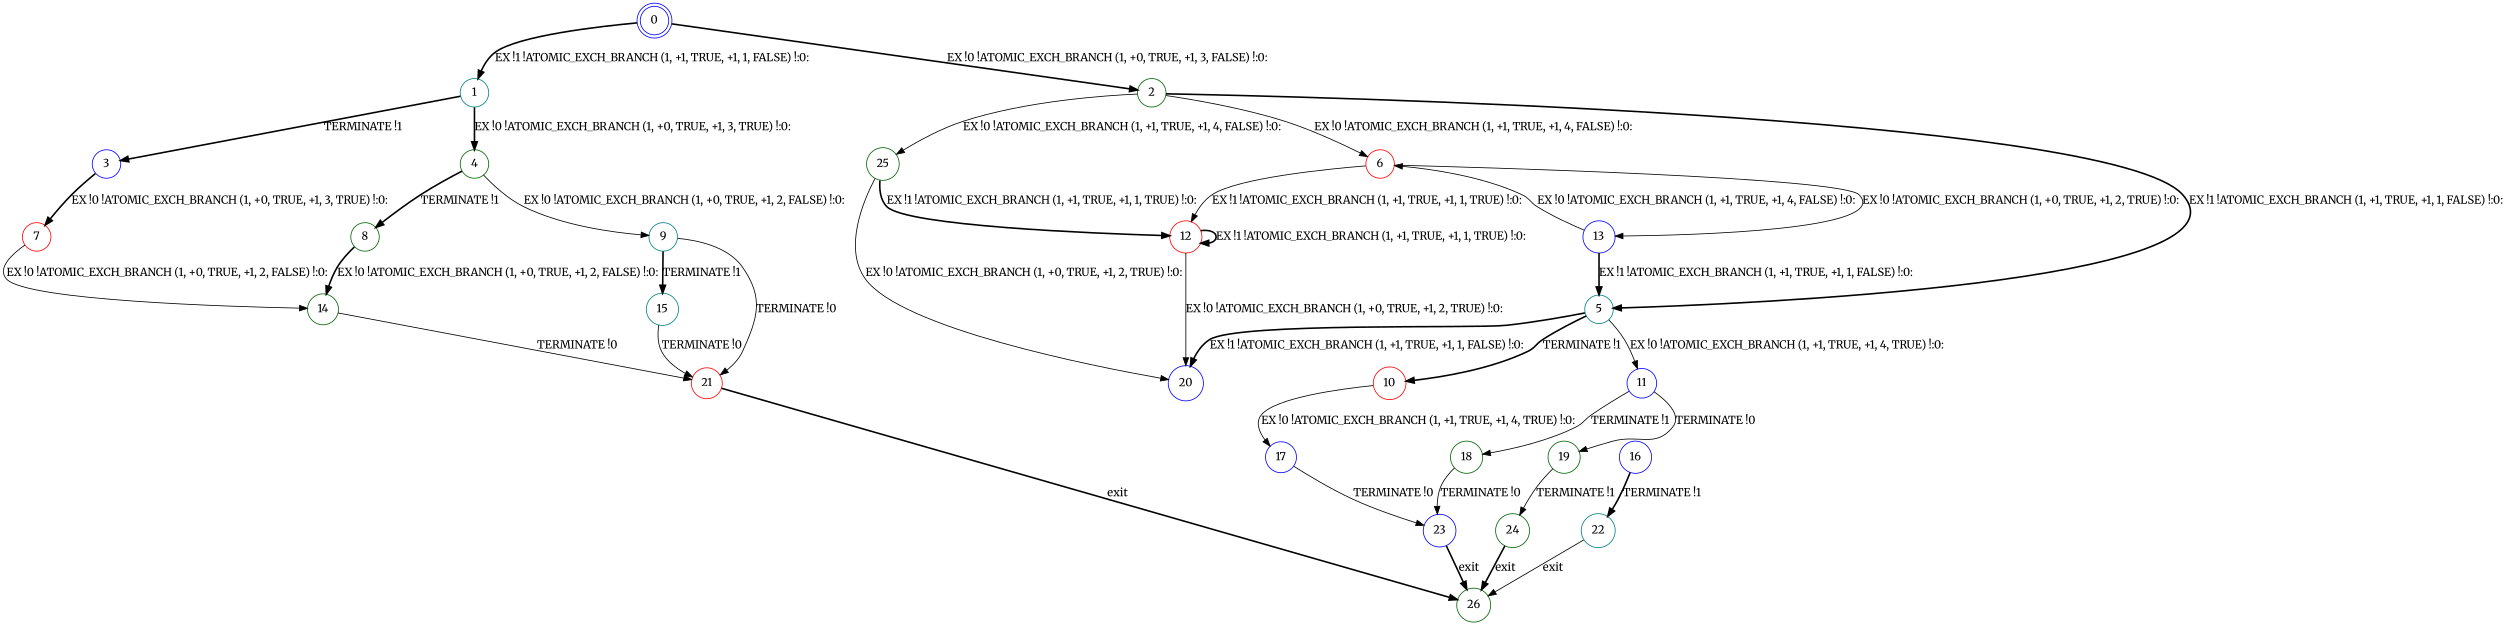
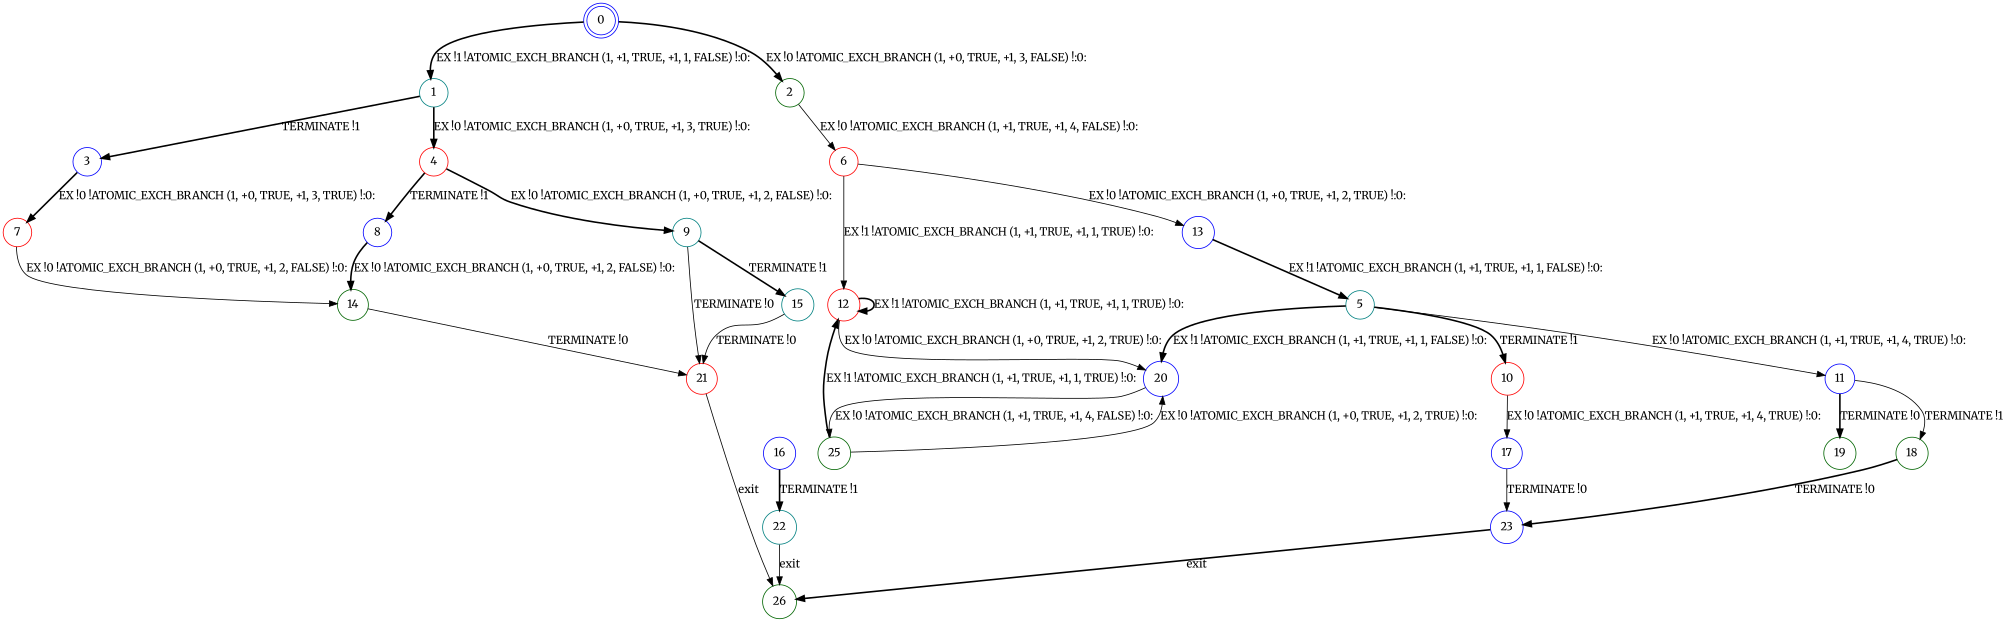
edge "2" -> "25": now "20" -> "25"
edge "2" -> "5": removed, label "EX !1 !ATOMIC_EXCH_BRANCH (1, +1, TRUE, +1, 1, FALSE) !:0:"
node "4": color darkgreen -> red
edge "13" -> "6": removed, label "EX !0 !ATOMIC_EXCH_BRANCH (1, +1, TRUE, +1, 4, FALSE) !:0:"
edge "4" -> "9": style solid -> bold
node "8": color darkgreen -> blue
edge "11" -> "19": style solid -> bold
edge "18" -> "23": style solid -> bold
edge "21" -> "26": style bold -> solid
node "24": removed
